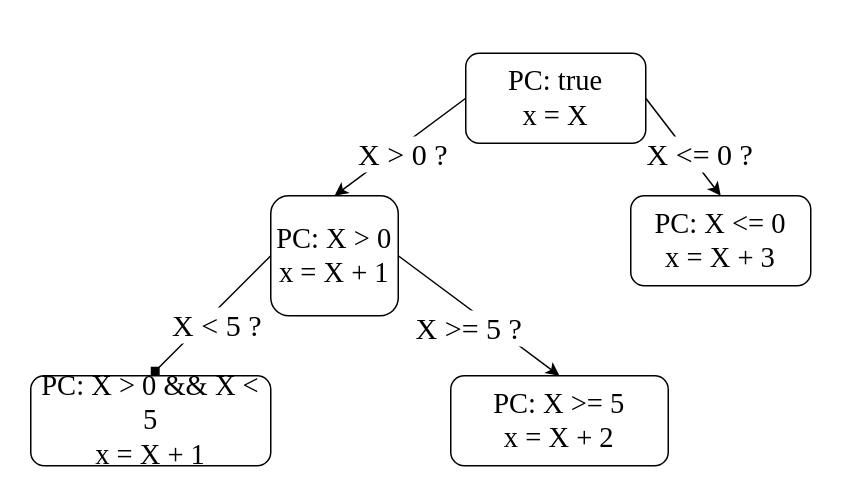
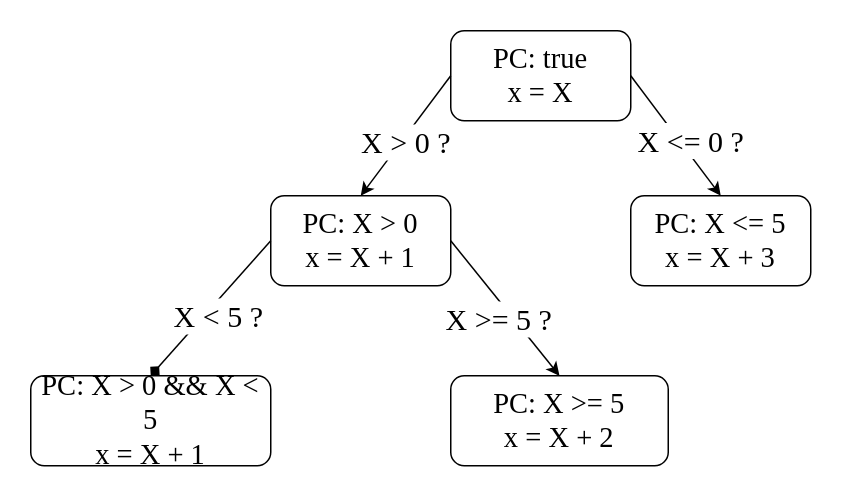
node "PC: true x = X": moved (556, 98) -> (541, 76)
node "PC: X <= 0 x = X + 3": label "PC: X <= 0 x = X + 3" -> "PC: X <= 5 x = X + 3"
node "PC: X > 0 x = X + 1": size 128x120 -> 180x90
